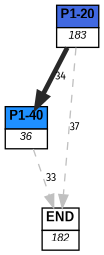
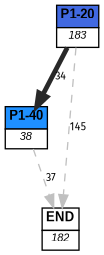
edge "P1-20" -> "END": label "37" -> "145"
node "P1-40": text "36" -> "38"
edge "P1-40" -> "END": label "33" -> "37"
